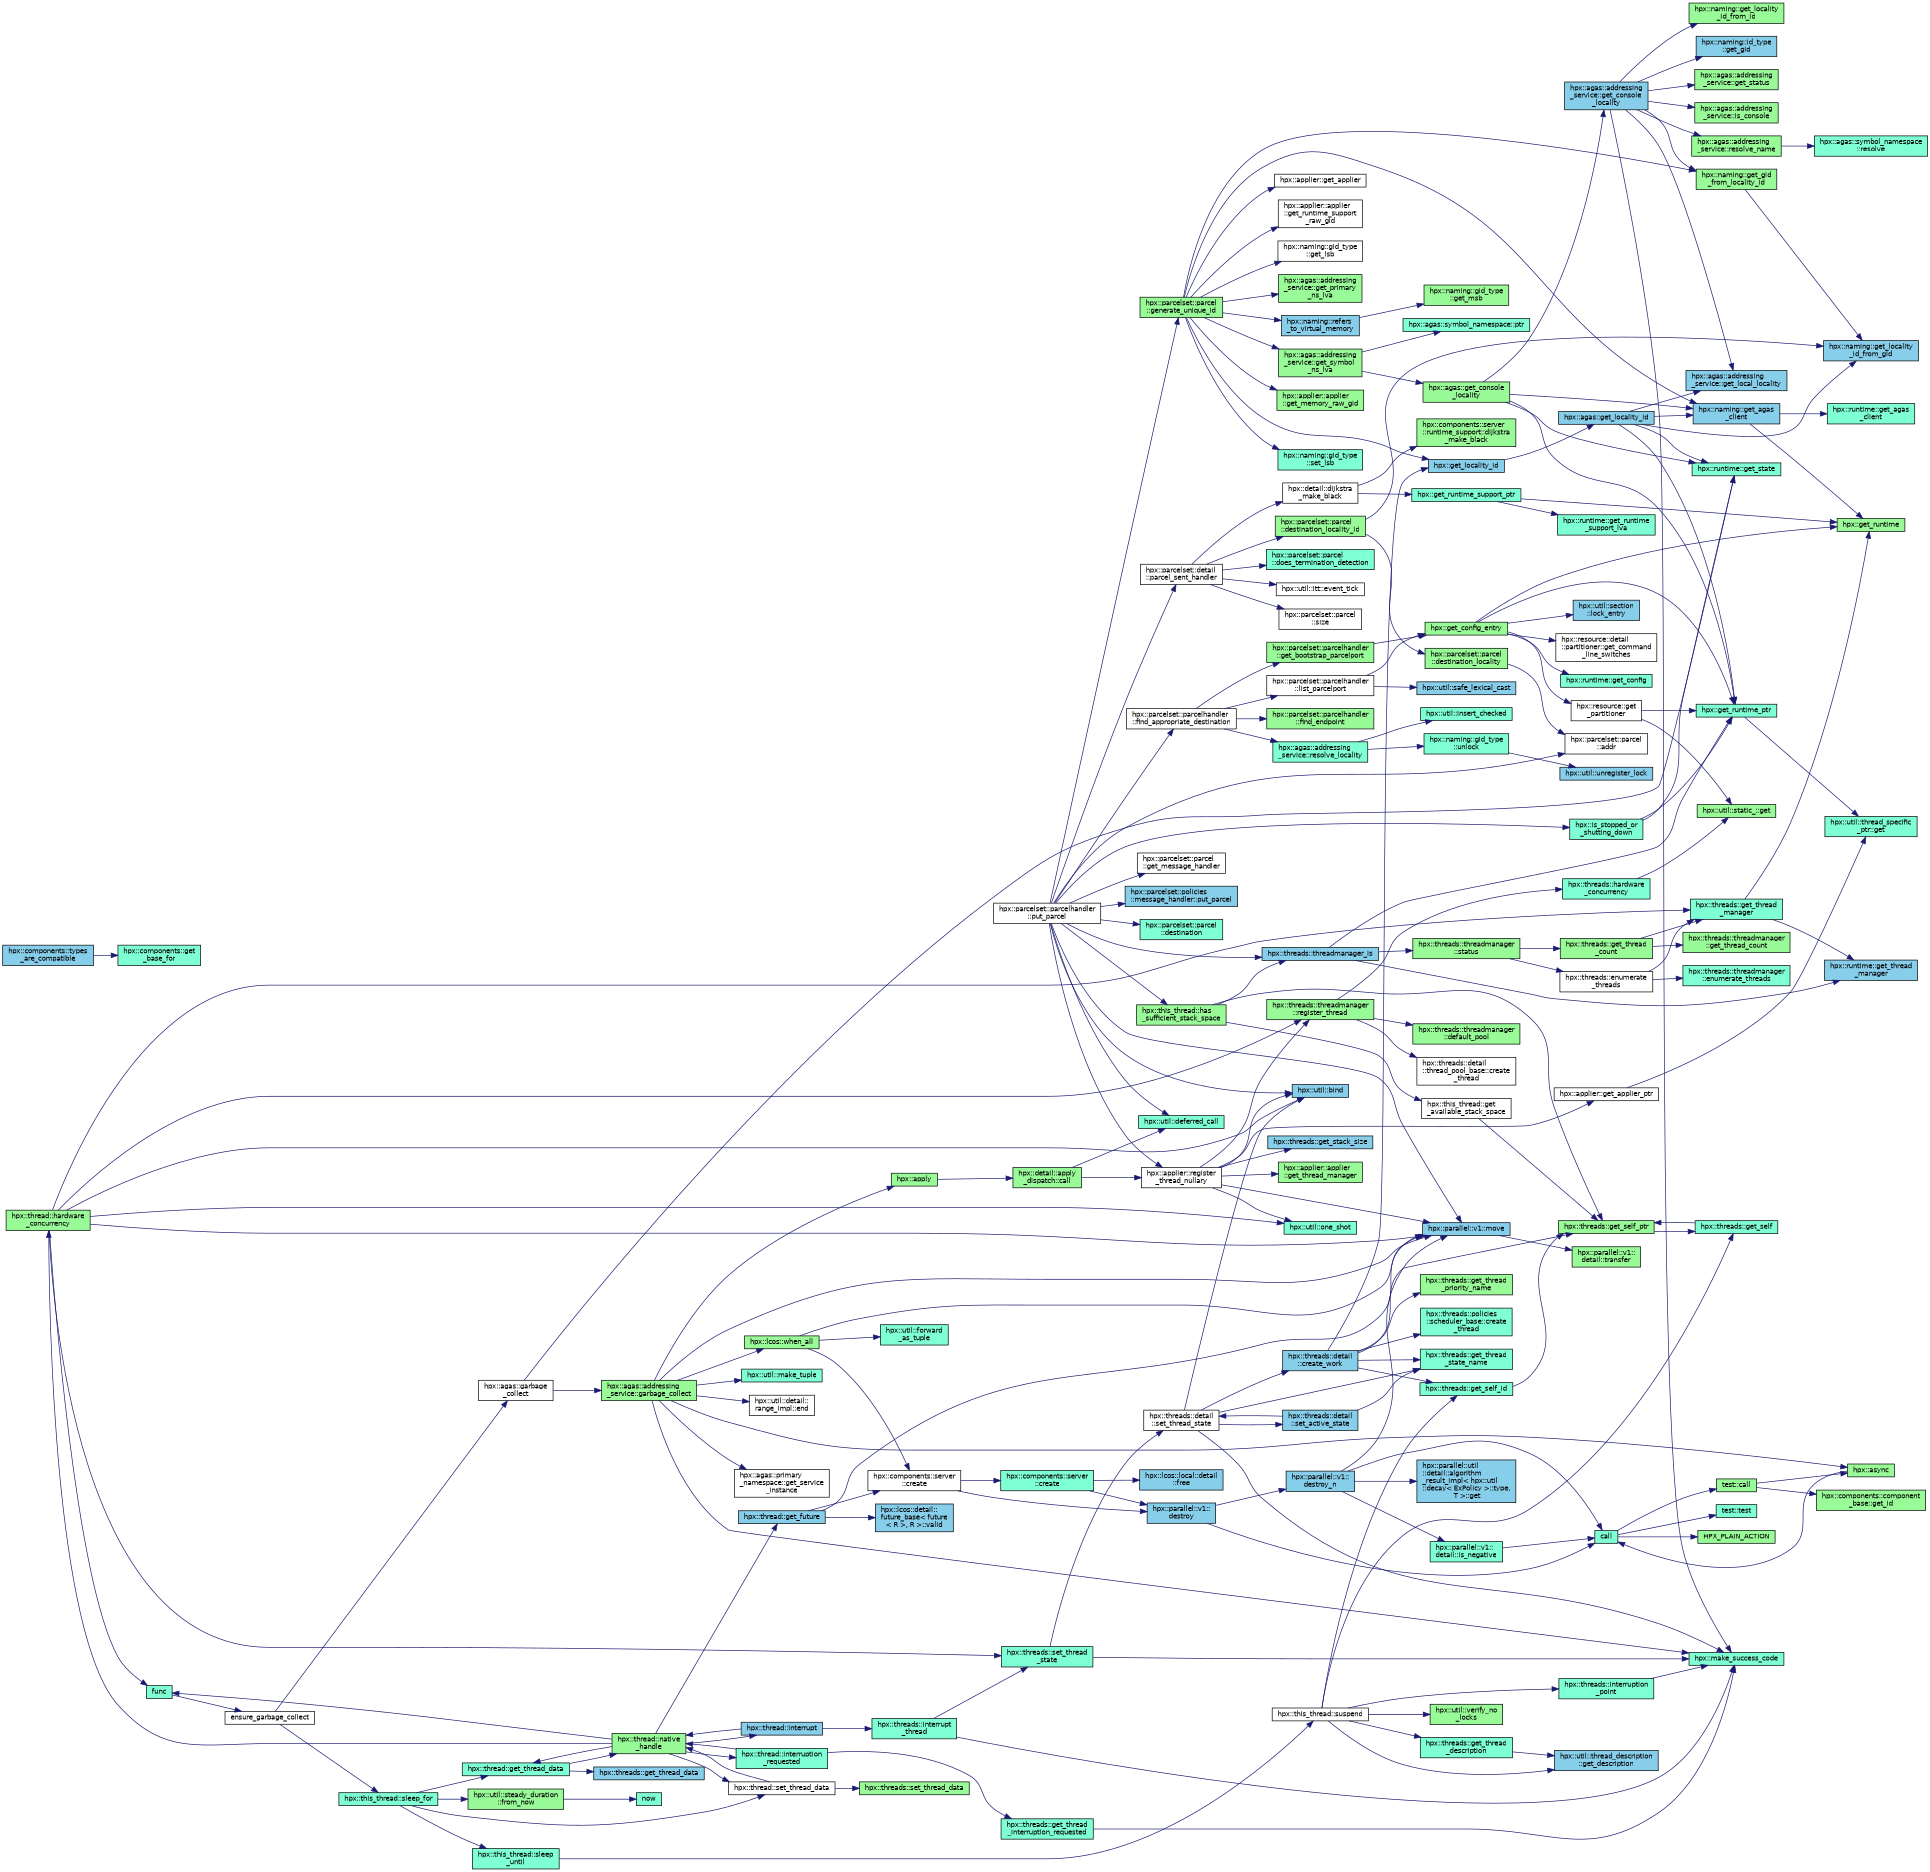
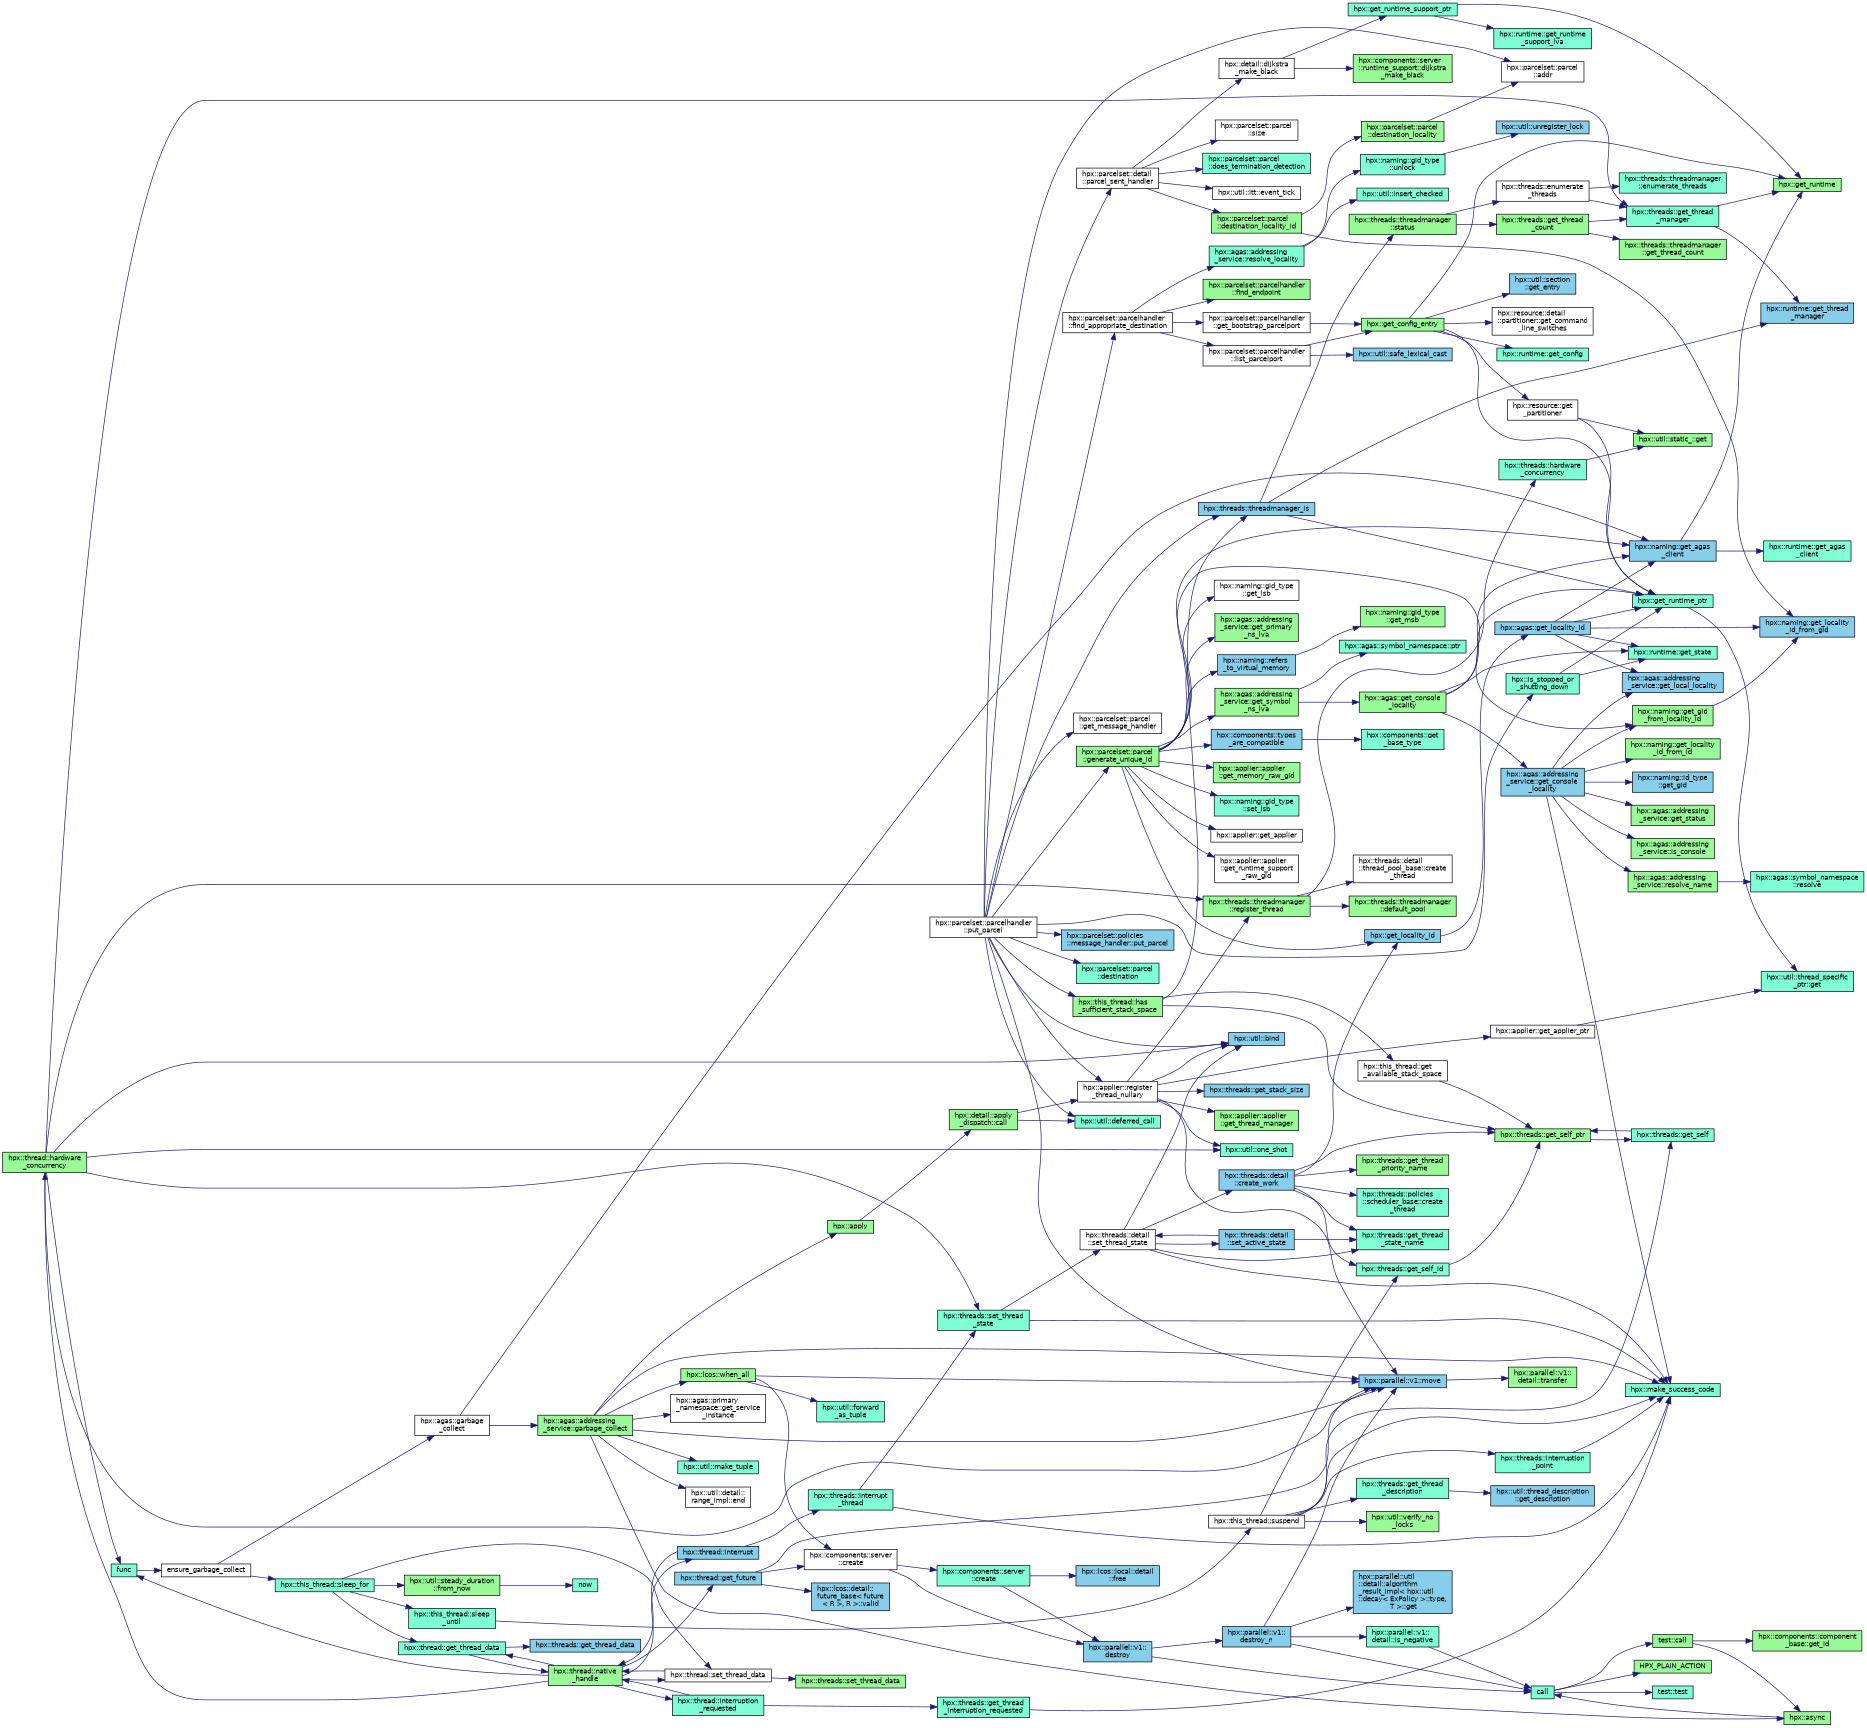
node "hpx::util::section ::lock_entry": label "hpx::util::section ::lock_entry" -> "hpx::util::section ::get_entry"
node "hpx::parcelset::parcelhandler ::get_bootstrap_parcelport": fillcolor palegreen -> white
edge "hpx::parcelset::parcel ::generate_unique_id" -> "hpx::components::types _are_compatible": added
edge "hpx::agas::garbage _collect" -> "hpx::runtime::get_state": now "hpx::agas::garbage _collect" -> "hpx::naming::get_agas _client"
node "hpx::components::get _base_for": label "hpx::components::get _base_for" -> "hpx::components::get _base_type"
edge "hpx::this_thread::suspend" -> "hpx::util::thread_description ::get_description": now "hpx::this_thread::suspend" -> "hpx::make_success_code"
